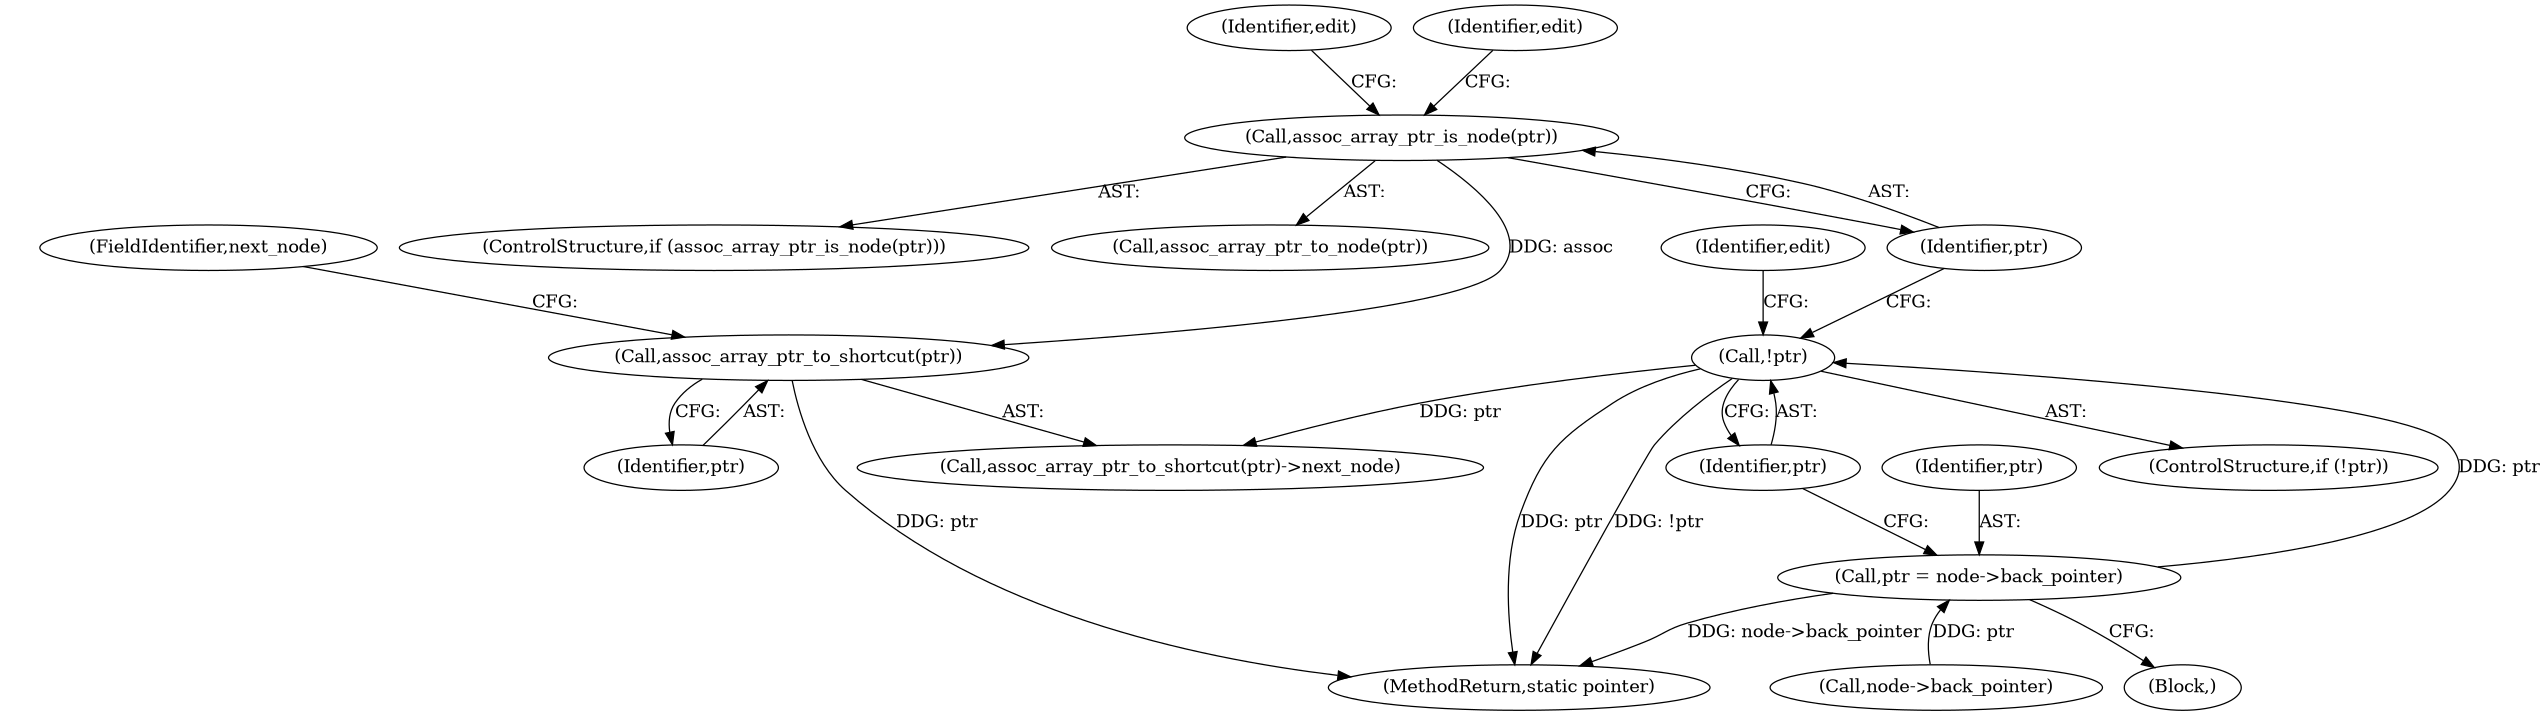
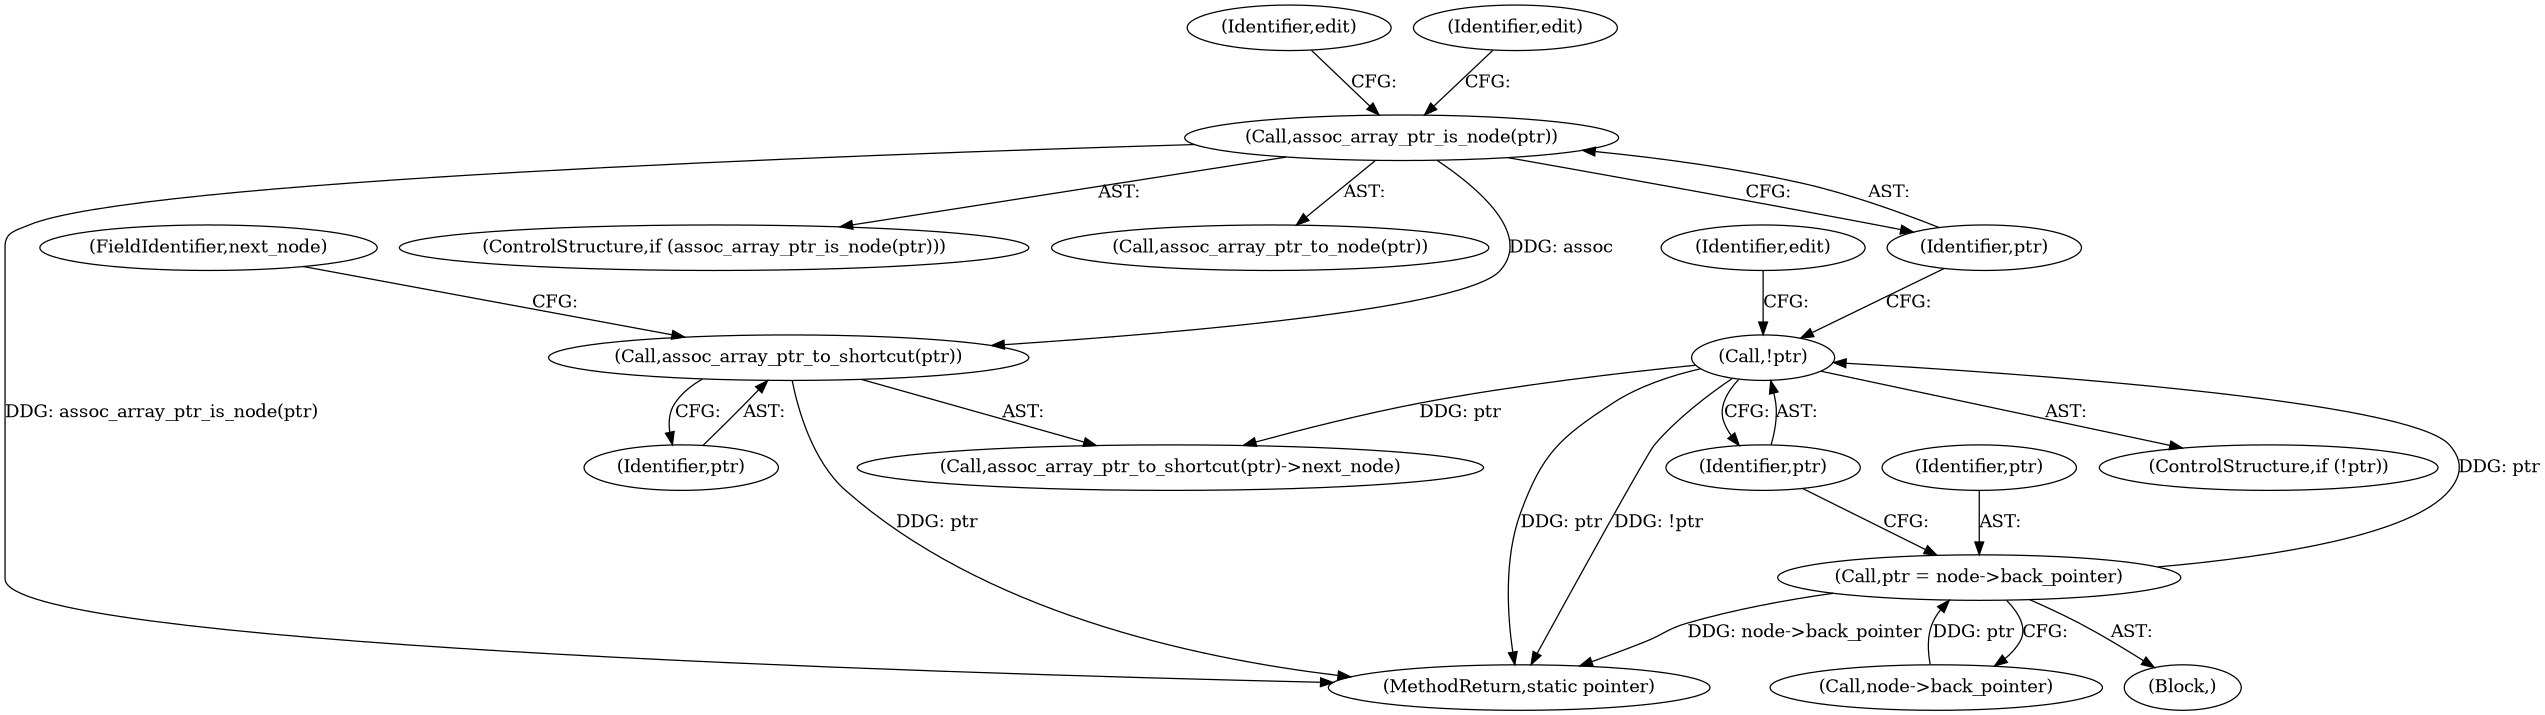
edge "(Call,assoc_array_ptr_is_node(ptr))" -> "(MethodReturn,static pointer)": added, label "DDG: assoc_array_ptr_is_node(ptr)"
edge "(Call,ptr = node->back_pointer)" -> "(Call,node->back_pointer)": added, label "CFG:"
edge "(Call,ptr = node->back_pointer)" -> "(Block,)": label "CFG: " -> "AST: "
